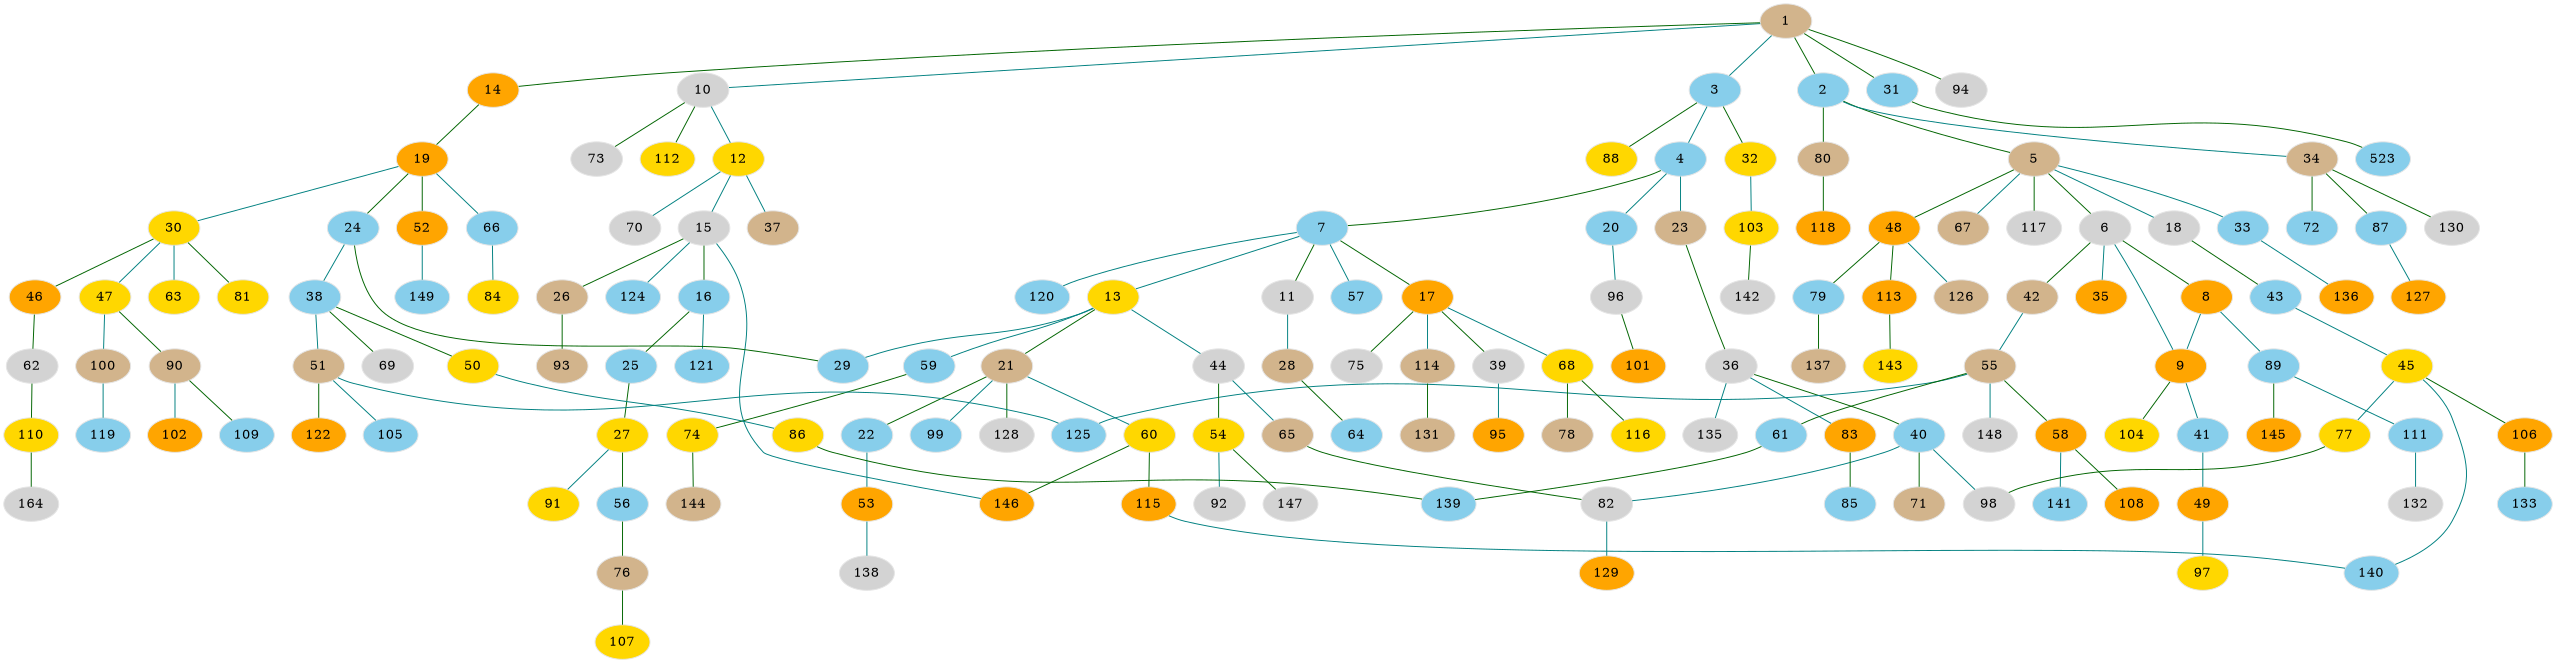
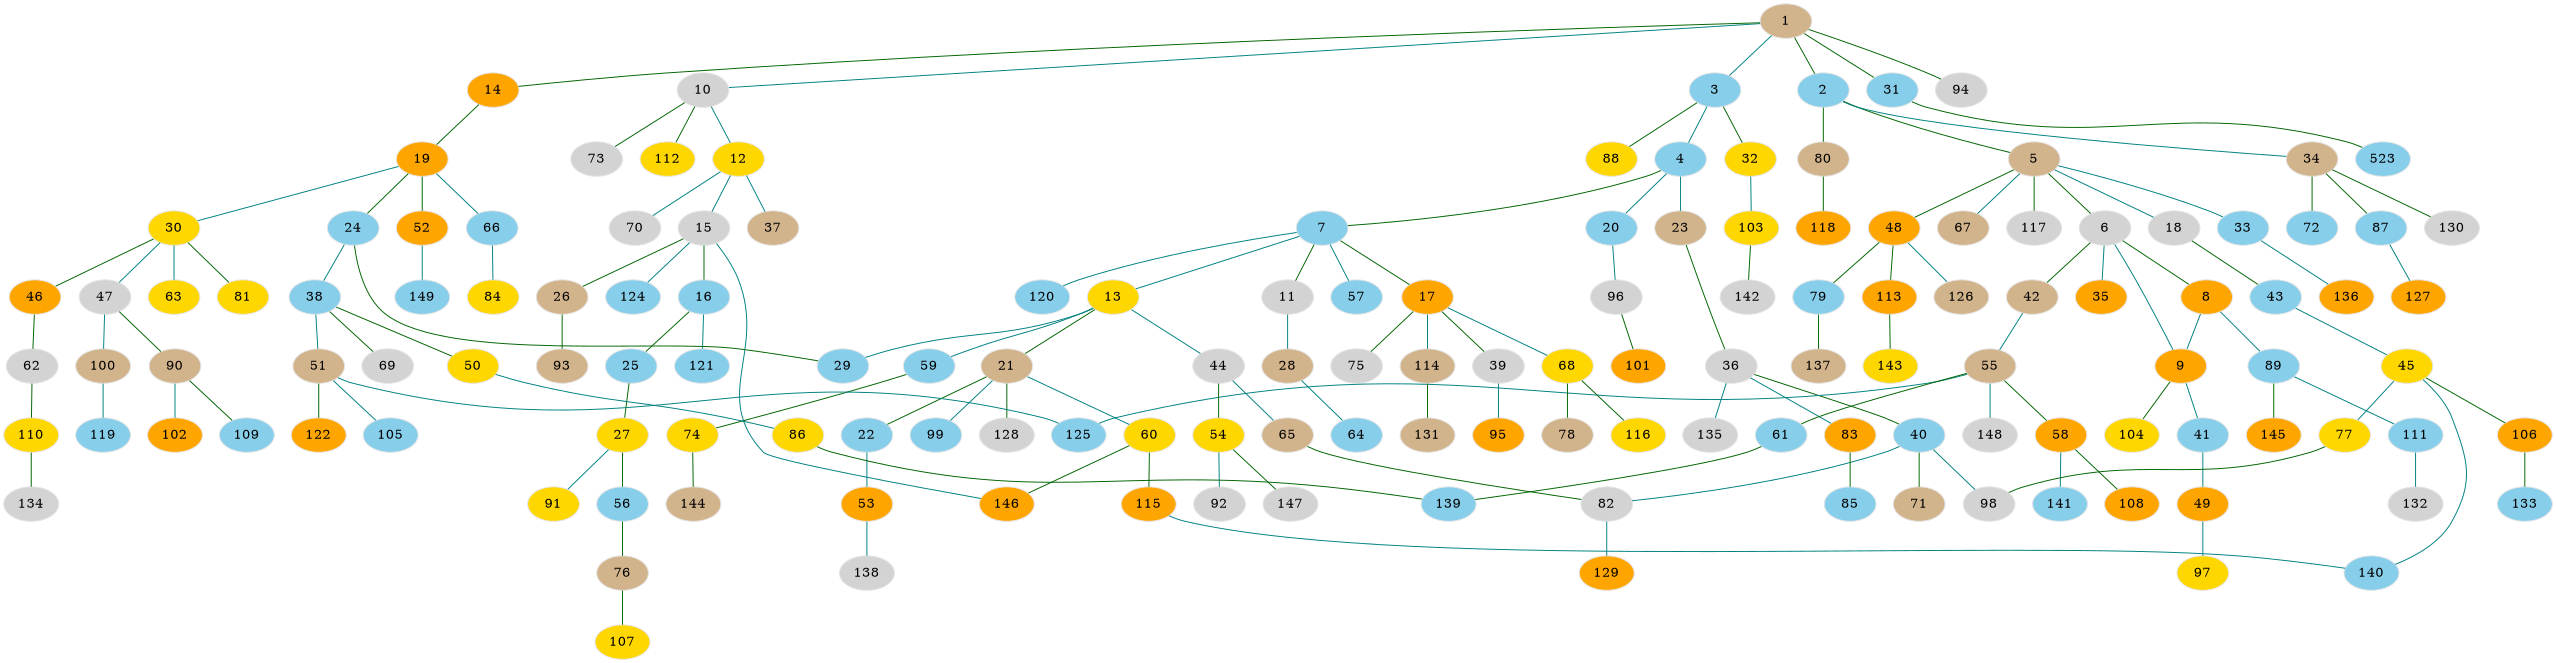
node "47": fillcolor gold -> lightgrey
edge "28" -- "64": color darkgreen -> teal
node "164": label "164" -> "134"
